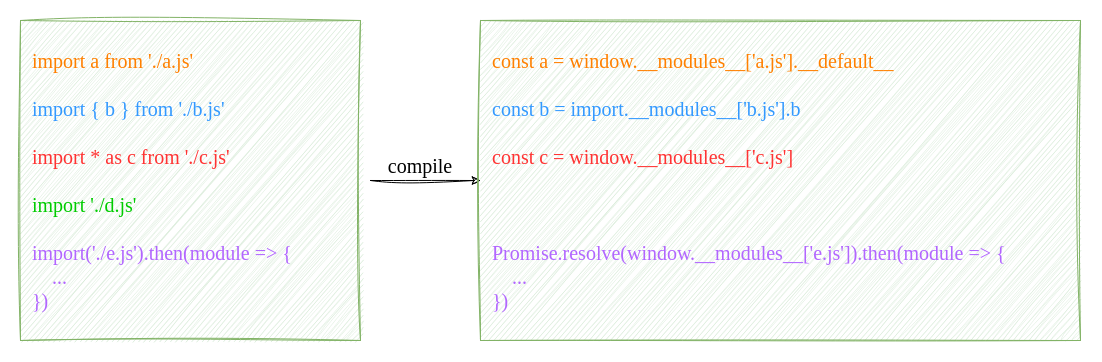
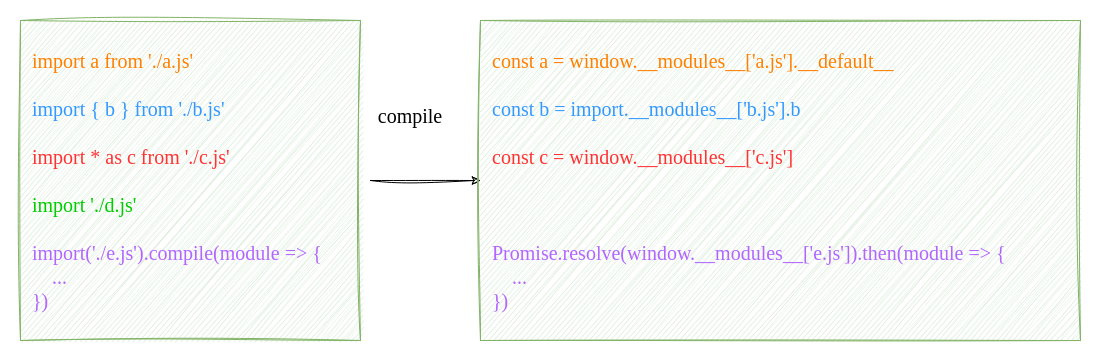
node "compile": moved (421, 166) -> (411, 116)
node "import a from './a.js' import { b } from './b.js' import * as c from './c.js' import './d.js' import('./e.js').then(module => { ... })": label "import a from './a.js' import { b } from './b.js' import * as c from './c.js' import './d.js' import('./e.js').then(module => { ... })" -> "import a from './a.js' import { b } from './b.js' import * as c from './c.js' import './d.js' import('./e.js').compile(module => { ... })"
